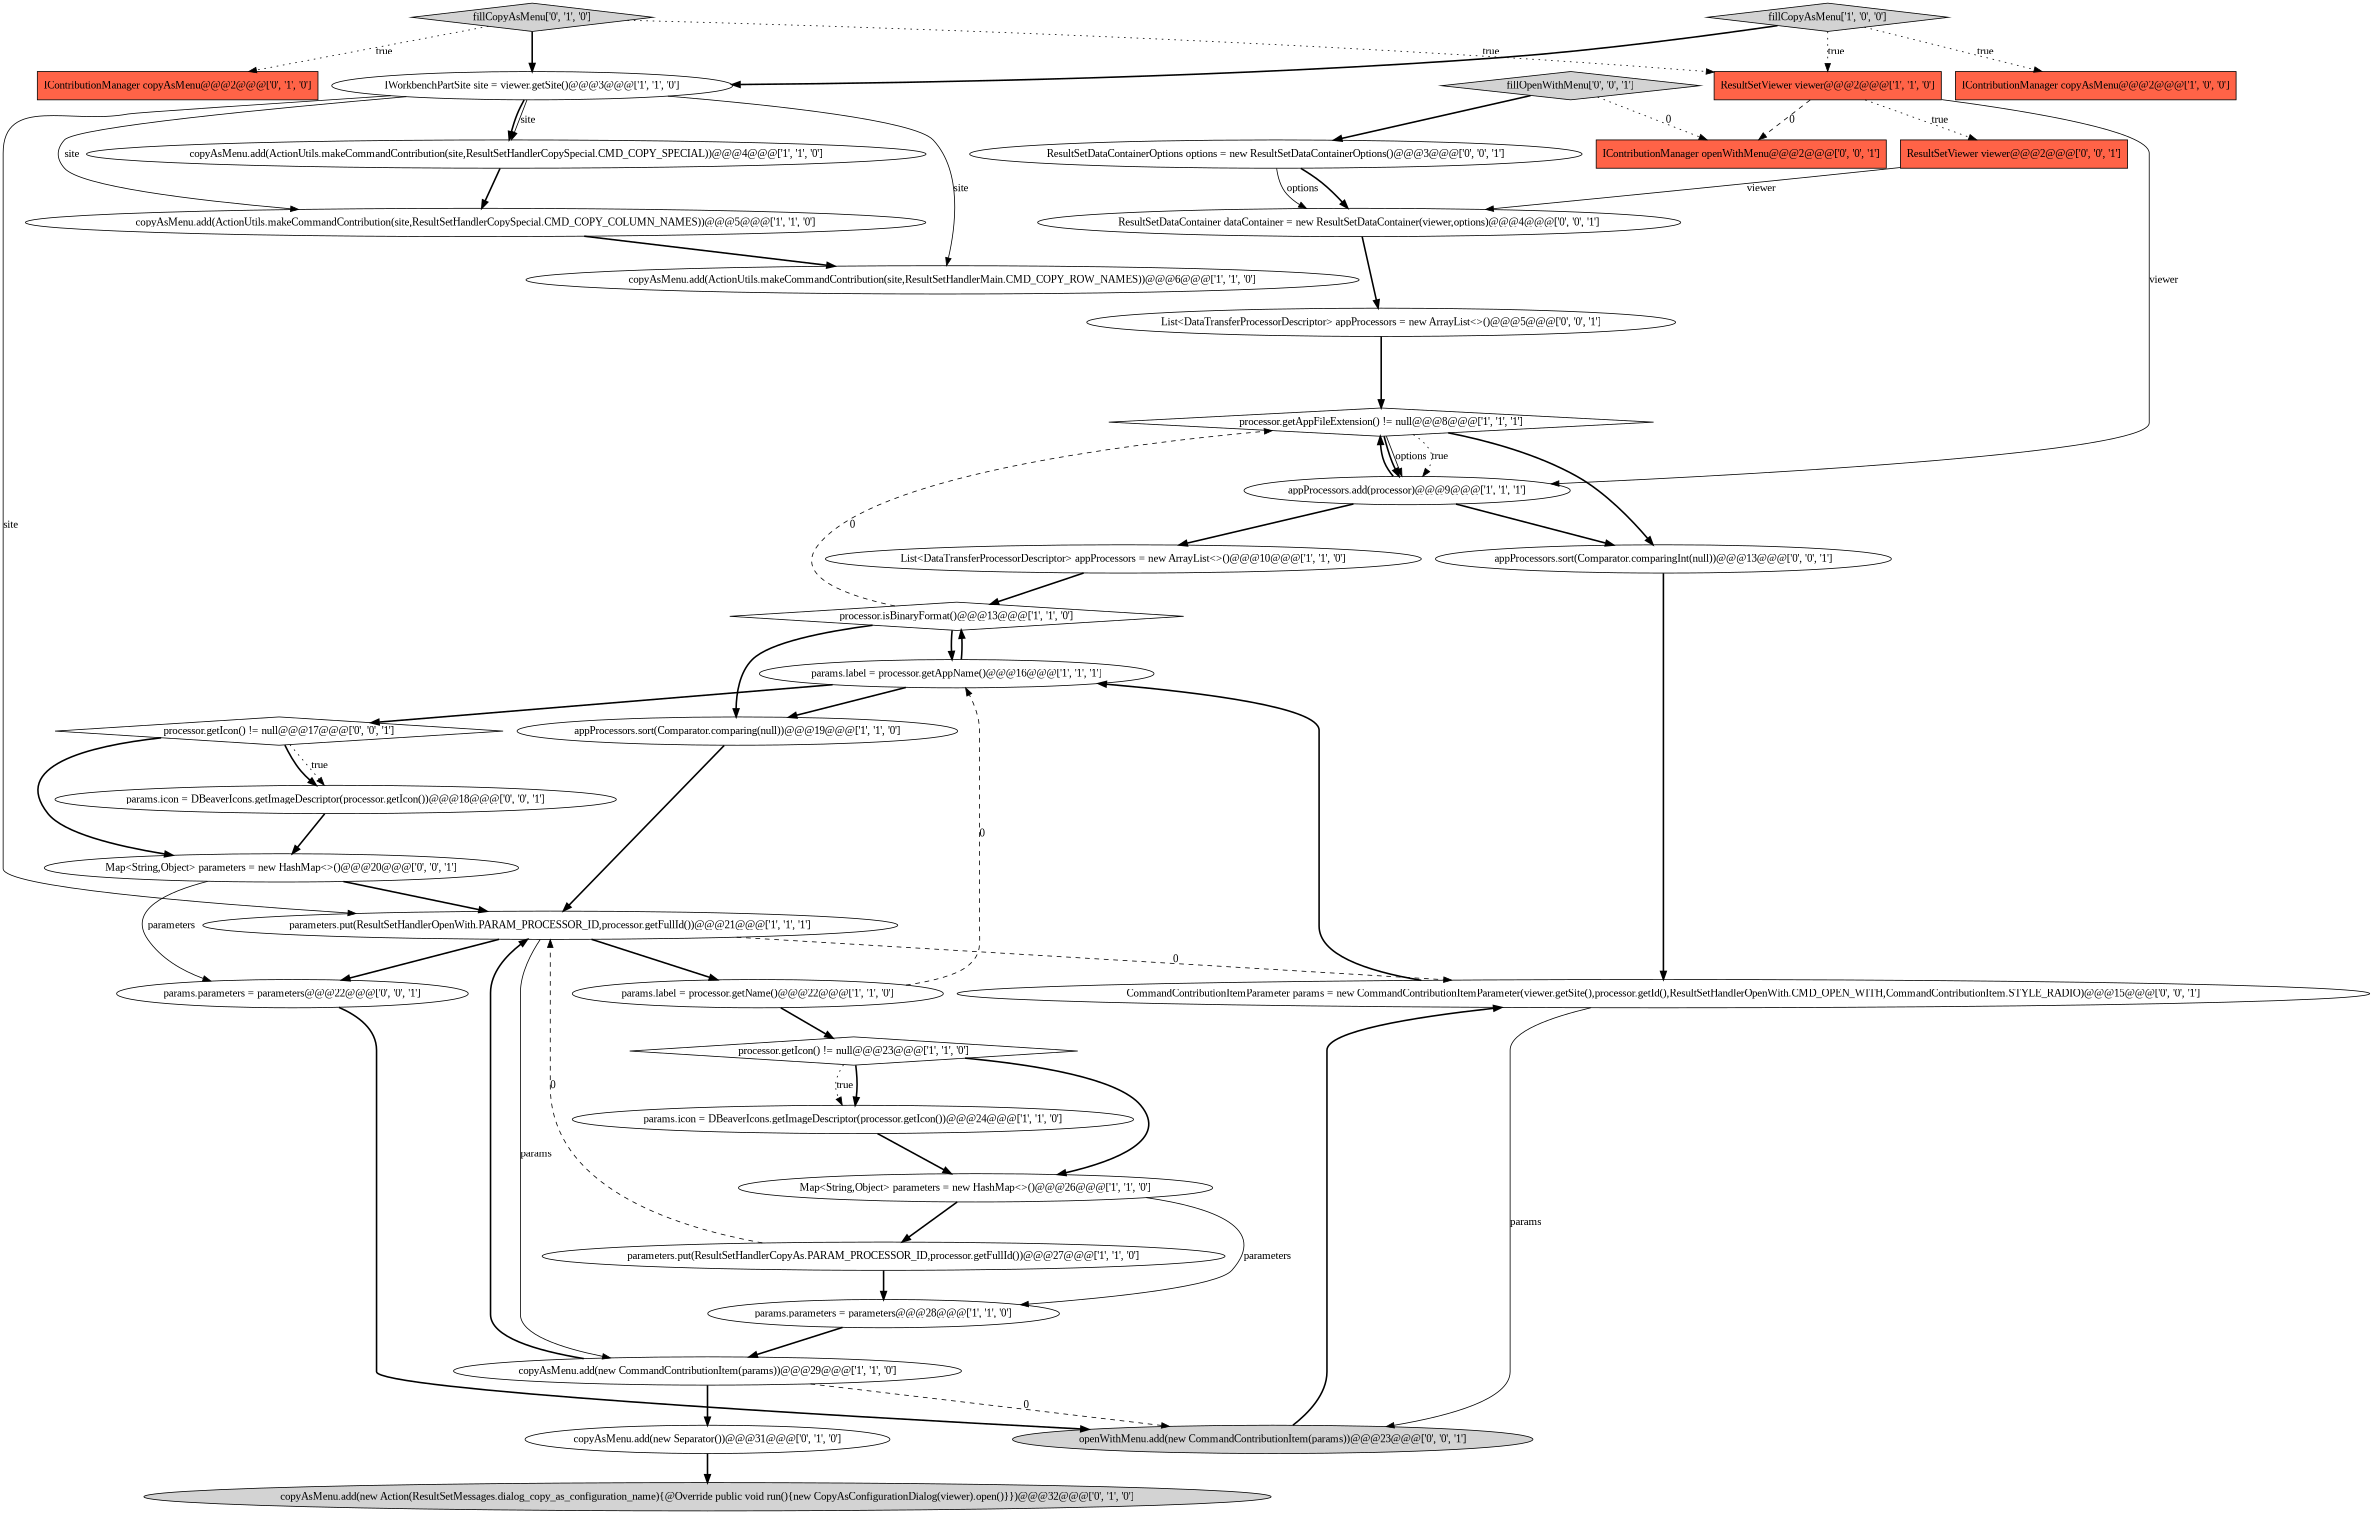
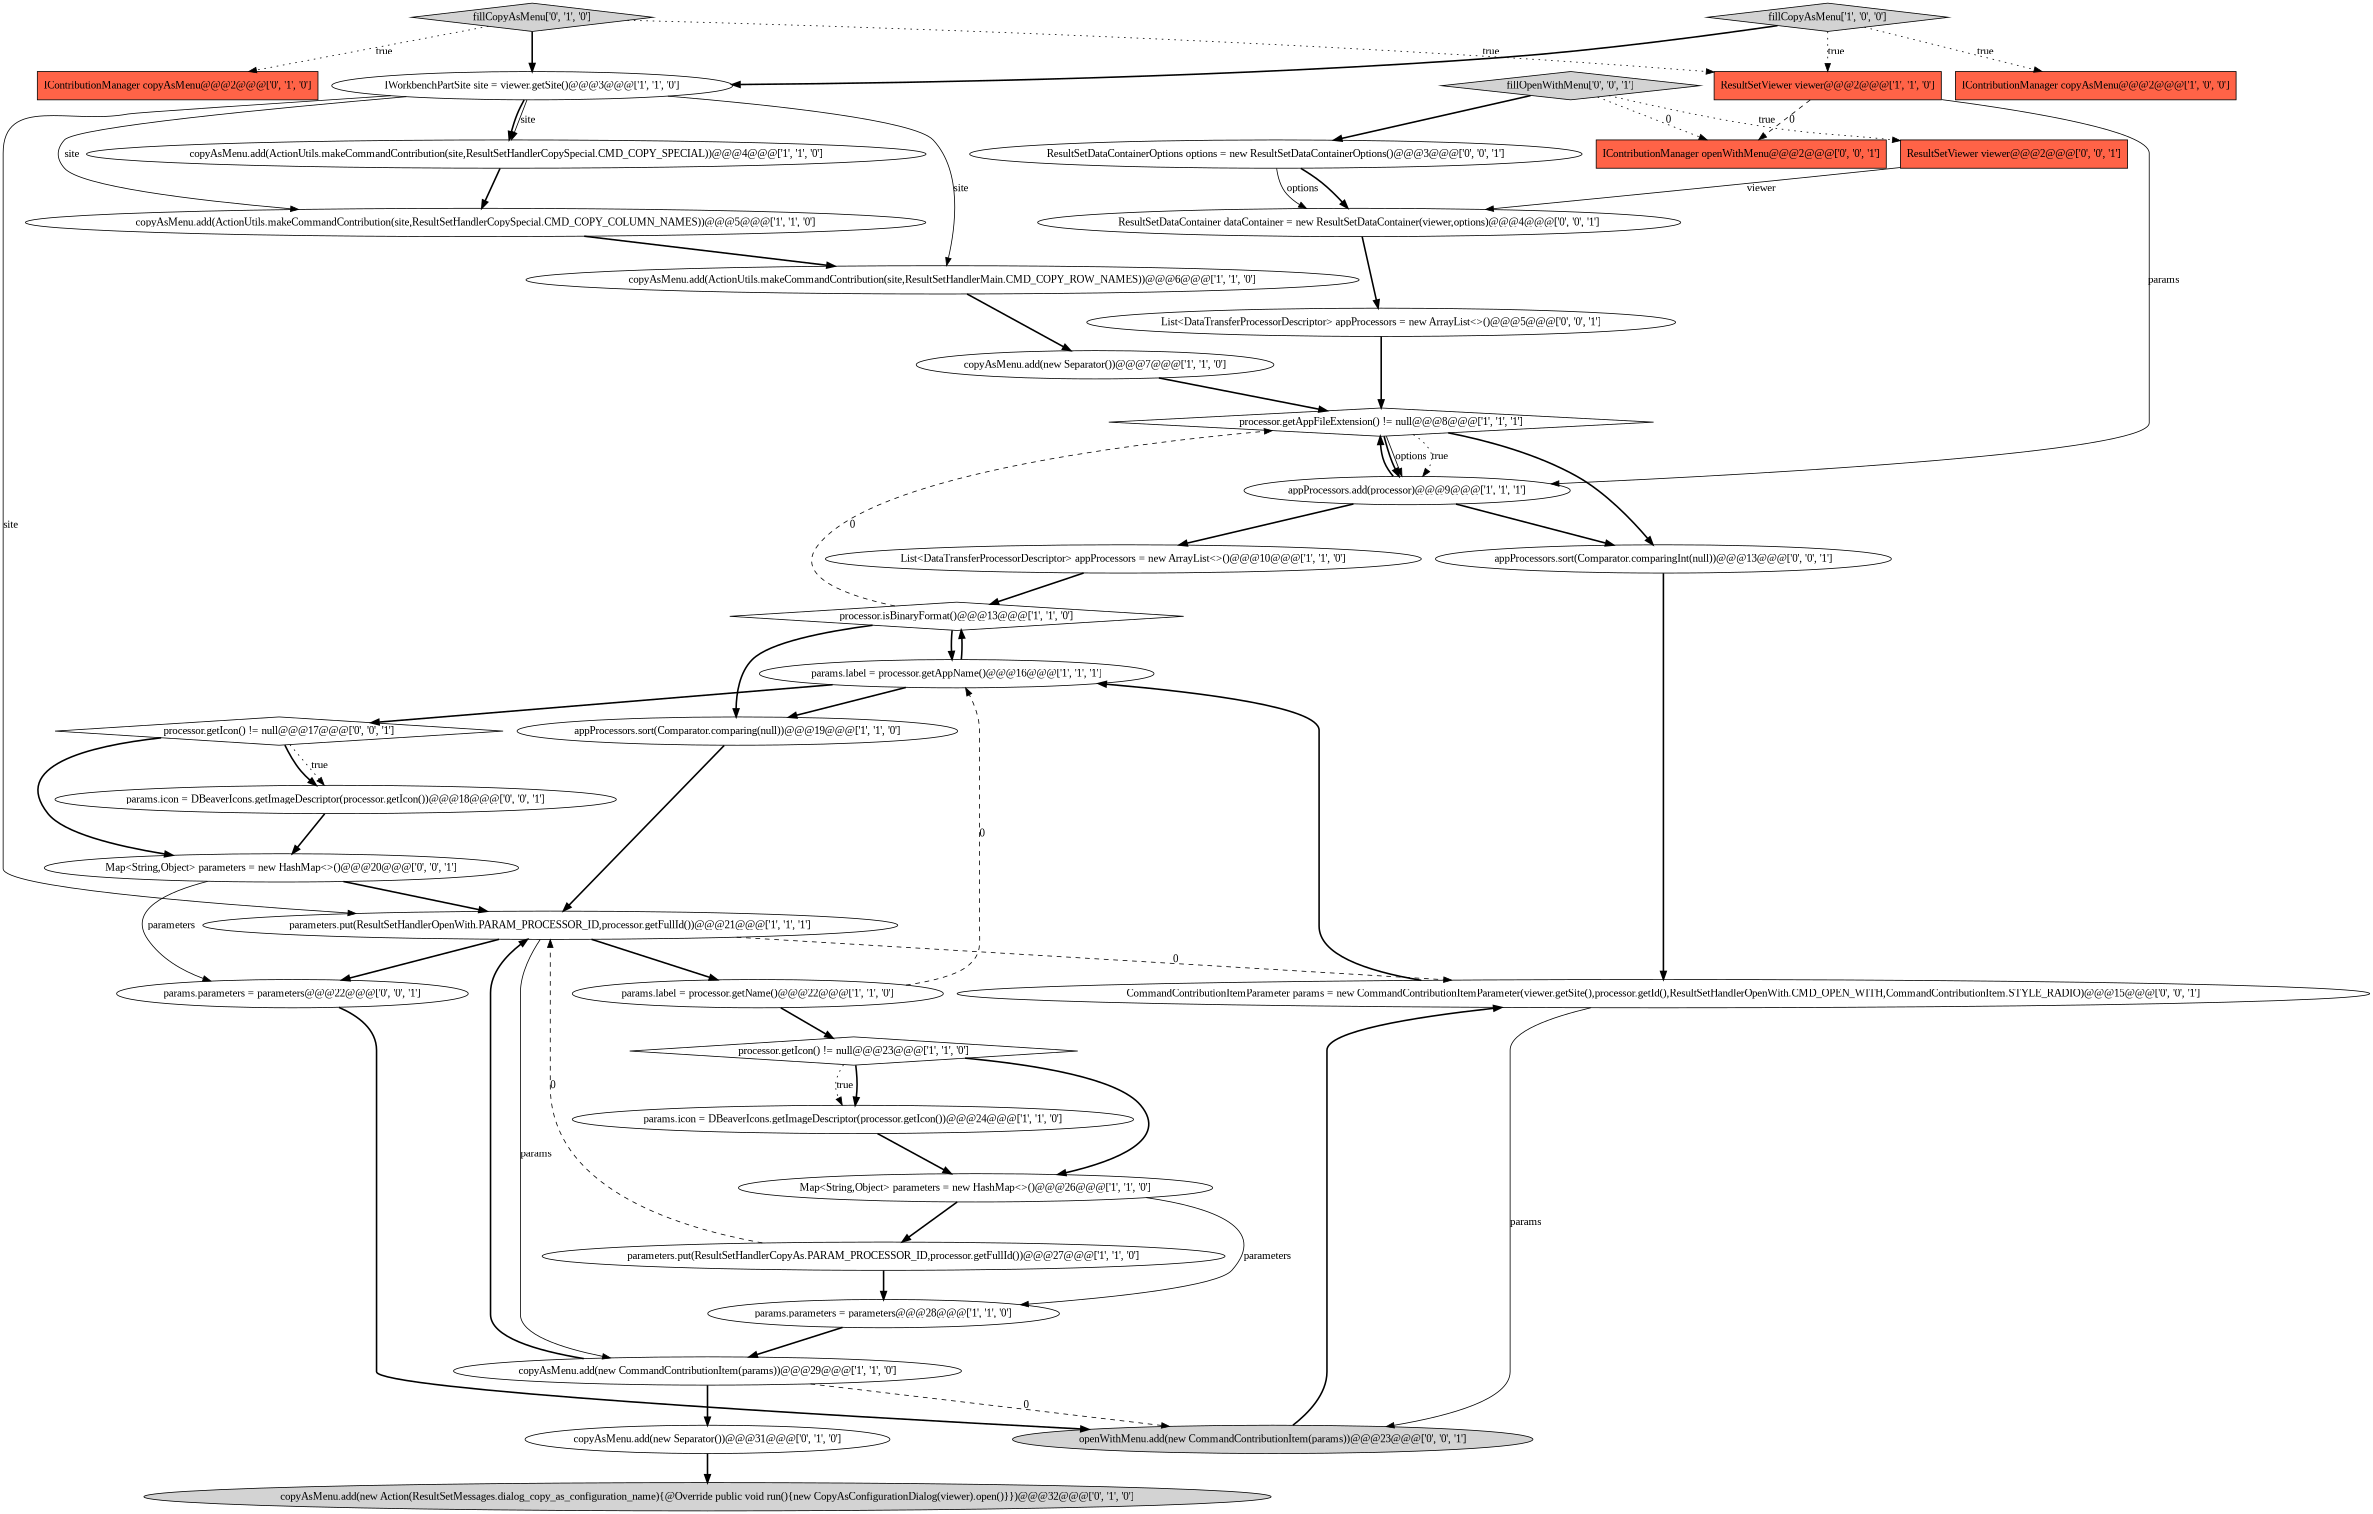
edge "ResultSetViewer viewer@@@2@@@['1', '1', '0']" -> "ResultSetViewer viewer@@@2@@@['0', '0', '1']": now "fillOpenWithMenu['0', '0', '1']" -> "ResultSetViewer viewer@@@2@@@['0', '0', '1']"
edge "ResultSetViewer viewer@@@2@@@['1', '1', '0']" -> "appProcessors.add(processor)@@@9@@@['1', '1', '1']": label "viewer" -> "params"
node "copyAsMenu.add(new Separator())@@@7@@@['1', '1', '0']": added
